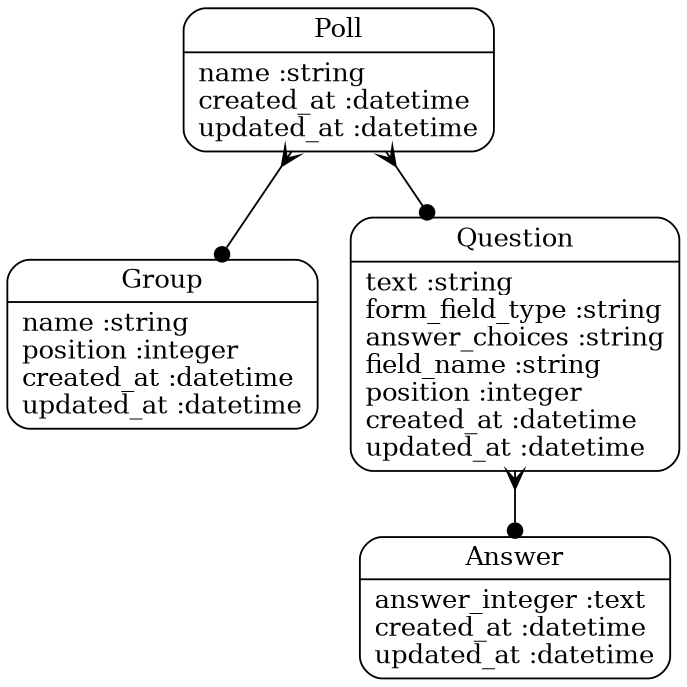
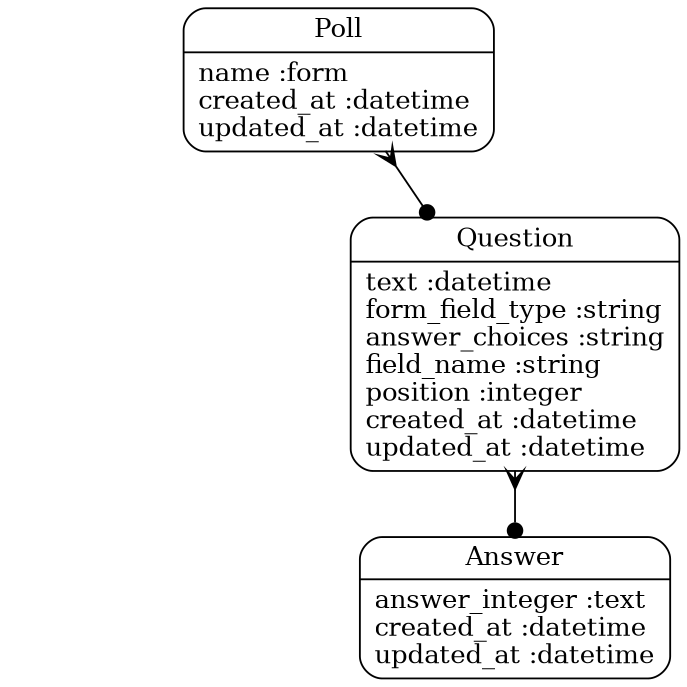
node "Poll": text "name :string" -> "name :form"
node "Question": text "text :string" -> "text :datetime"
node "Group": removed
